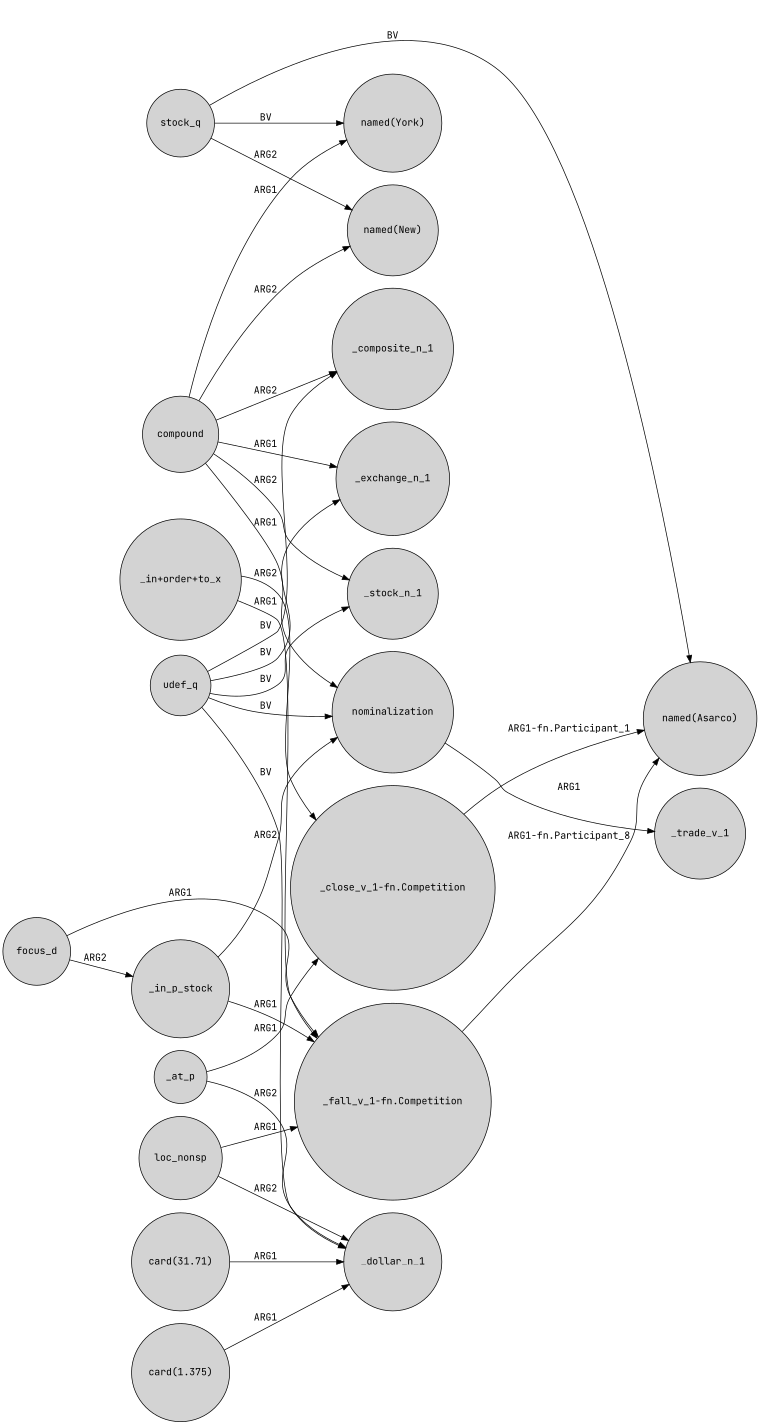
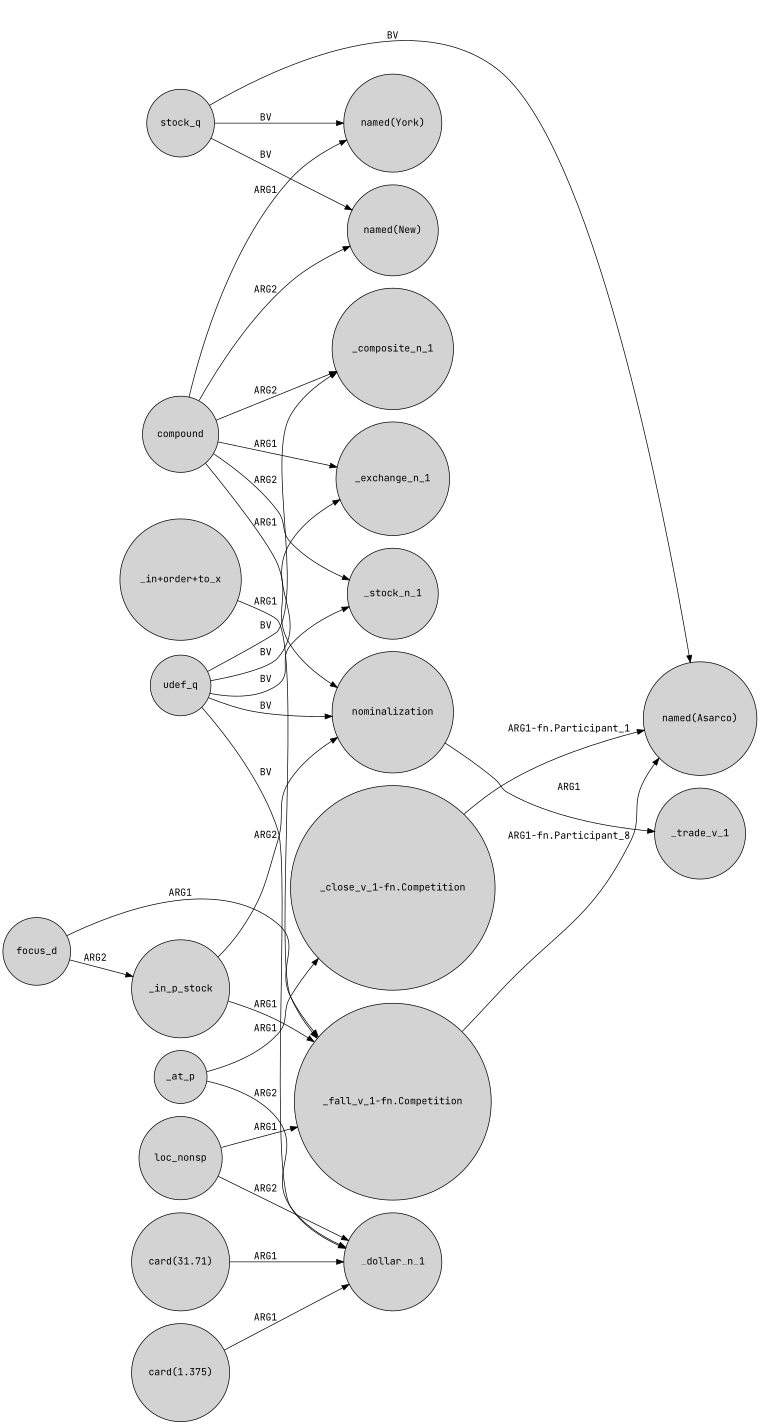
edge "stock_q" -> "named(New)": label "ARG2" -> "BV"
edge "_in+order+to_x" -> "_close_v_1-fn.Competition": removed, label "ARG2"
